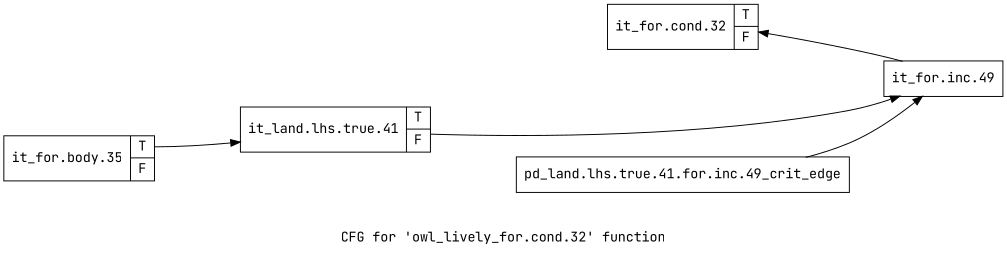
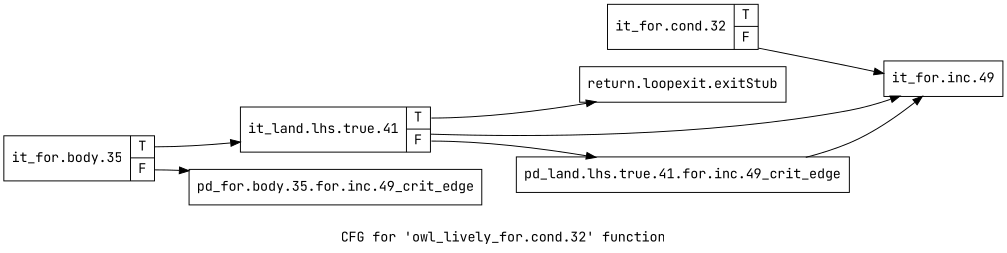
edge "it_for.inc.49" -> "it_for.cond.32": reversed
node "return.loopexit.exitStub": added
edge "it_land.lhs.true.41" -> "pd_land.lhs.true.41.for.inc.49_crit_edge": added
node "pd_for.body.35.for.inc.49_crit_edge": added
